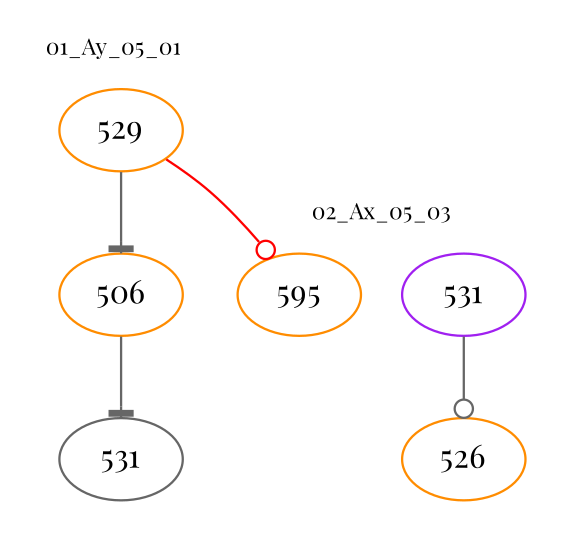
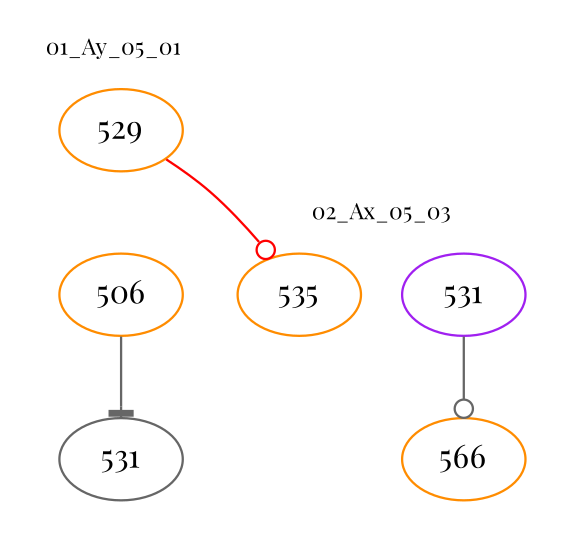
edge "529" -> "506": removed
node "595": label "595" -> "535"
node "526": label "526" -> "566"
